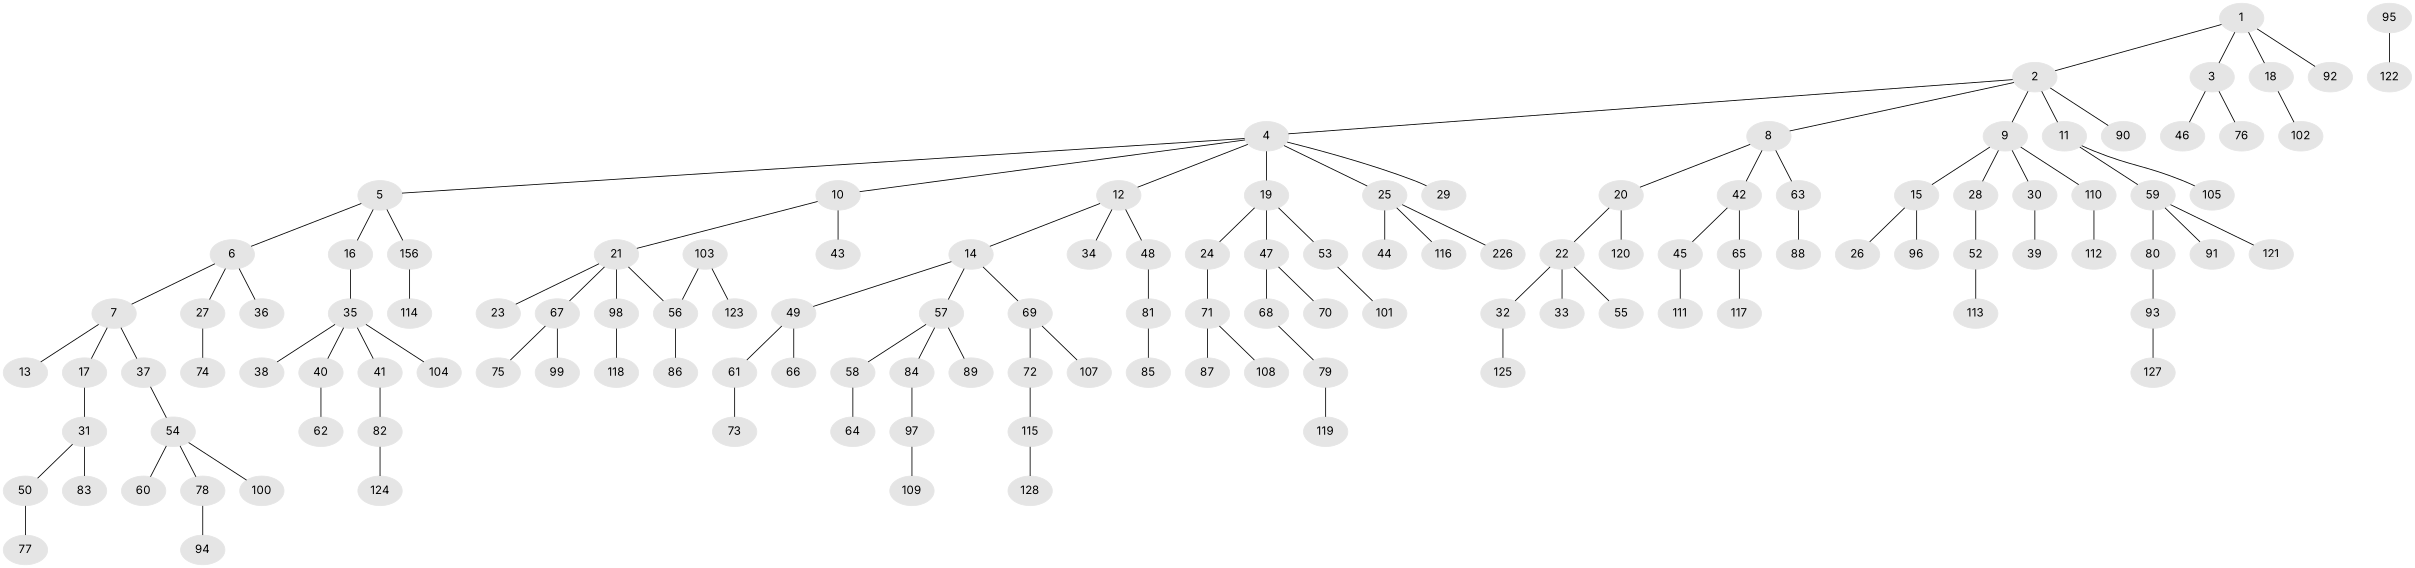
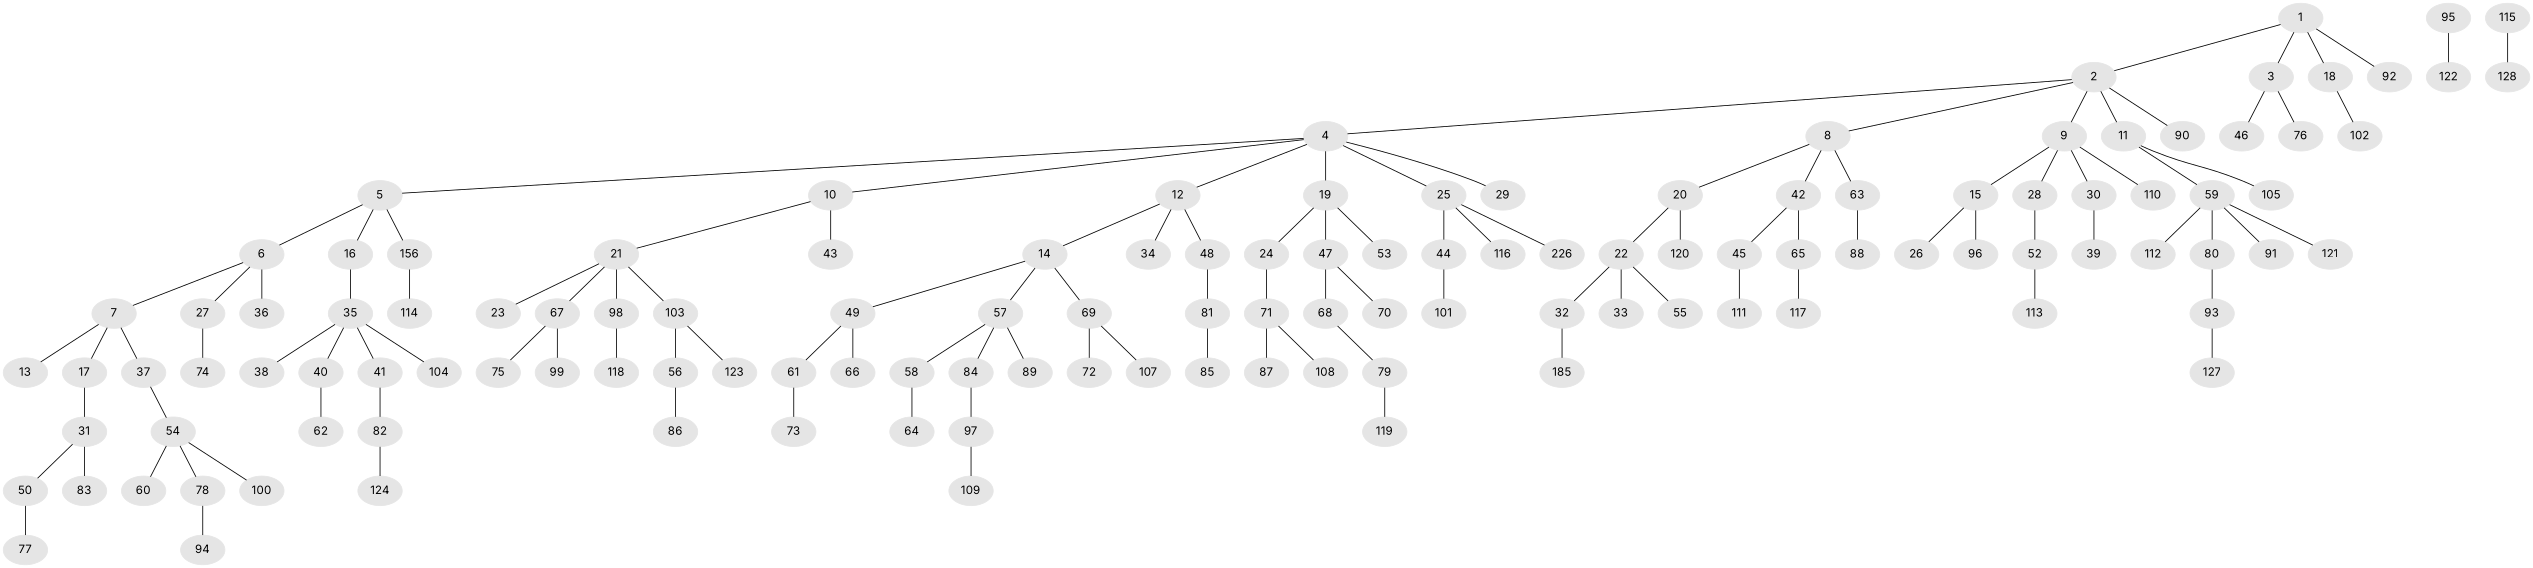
edge "110" -- "112": now "59" -- "112"
edge "21" -- "56": now "21" -- "103"
edge "53" -- "101": now "44" -- "101"
node "125": label "125" -> "185"
edge "72" -- "115": removed
